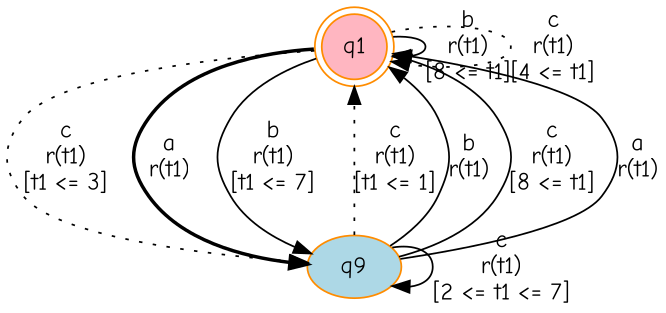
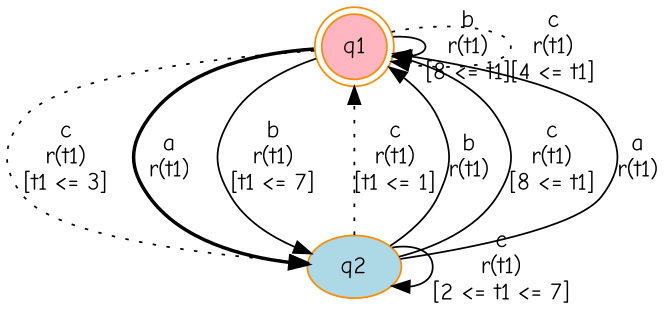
node "q9": label "q9" -> "q2"
